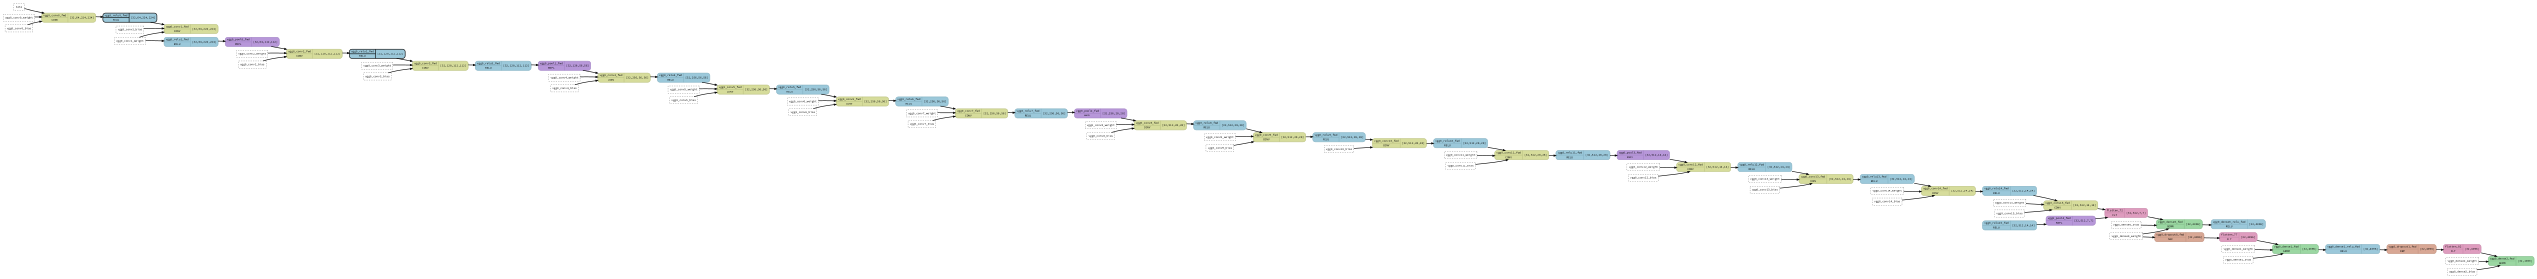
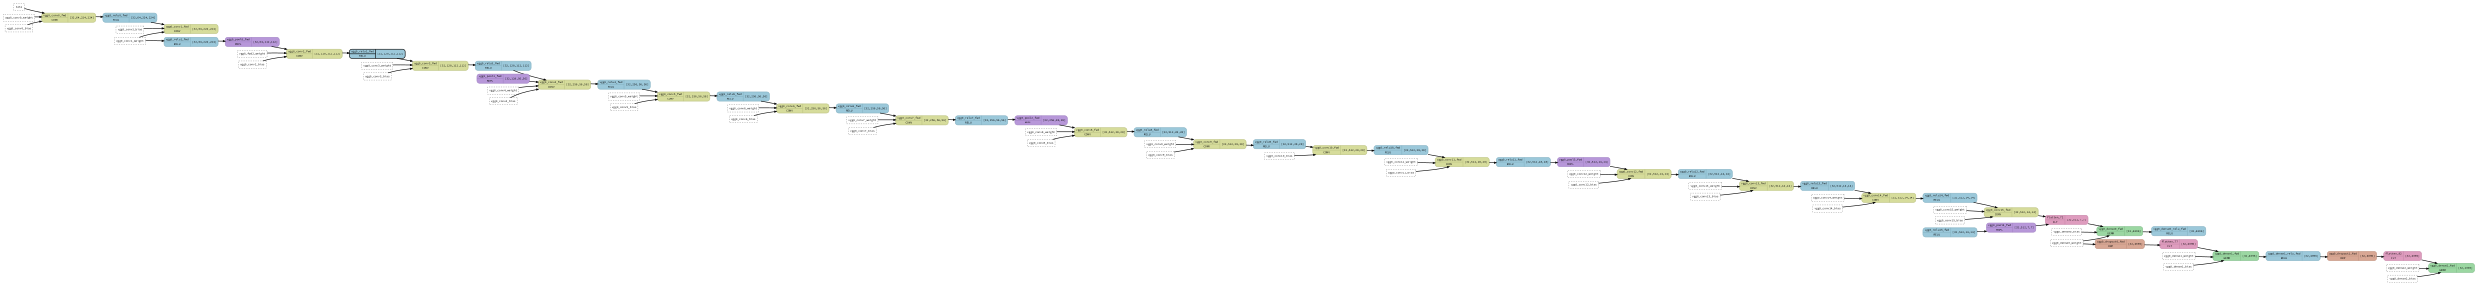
node "vgg0_relu0_fwd": color black -> #86b3c4
node "vgg0_conv2_weight": label "vgg0_conv2_weight" -> "vgg0_fwd2_weight"
edge "vgg0_relu3_fwd" -> "vgg0_pool1_fwd": now "vgg0_relu3_fwd" -> "vgg0_conv4_fwd"
